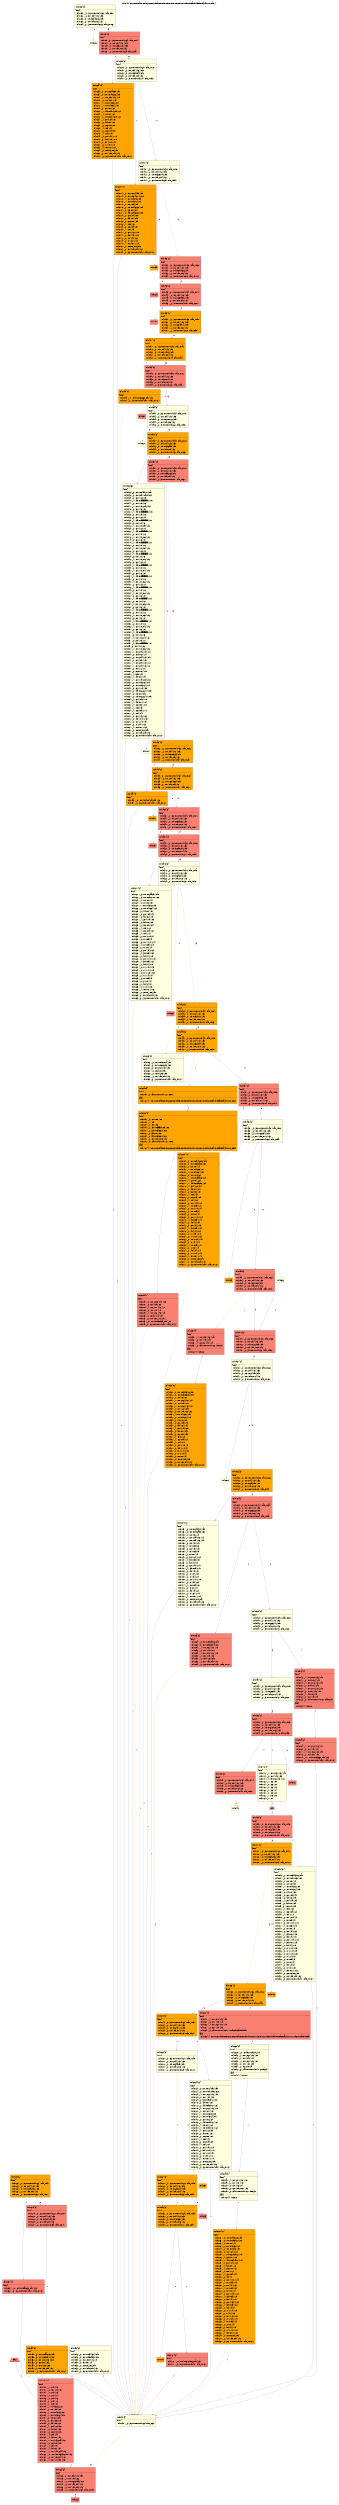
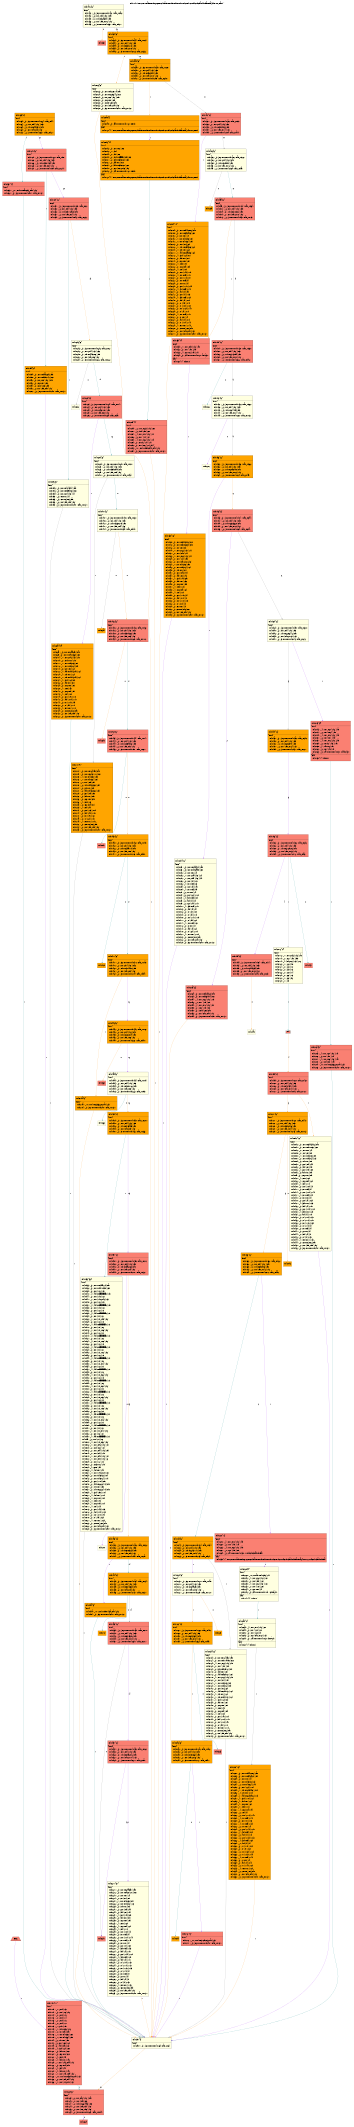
node "0x401897 [28]": added
node "0x401993 [28]": fillcolor salmon -> orange
edge "0x401a57 [28]" -> "0x401a73 [28]": now "0x401a57 [28]" -> "0x4023d1"
node "0x40278e": added
edge "0x402366" -> "0x401b1b [28]": reversed
node "0x401ba7 [28]": fillcolor lightyellow -> orange
